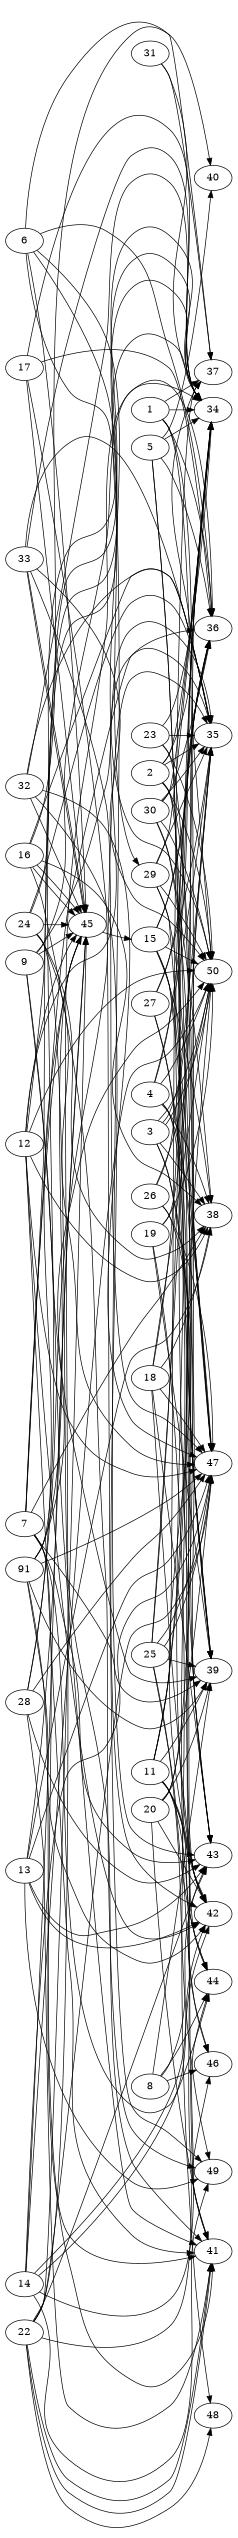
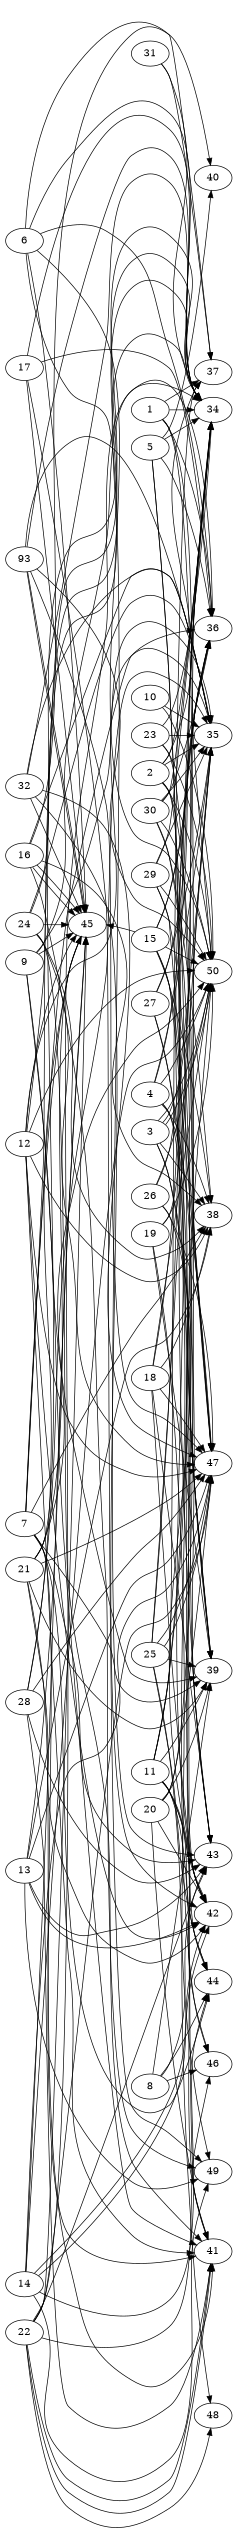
edge "6" -> "29": now "6" -> "34"
node "33": label "33" -> "93"
node "10": added
edge "45" -> "15": reversed
node "91": label "91" -> "21"
